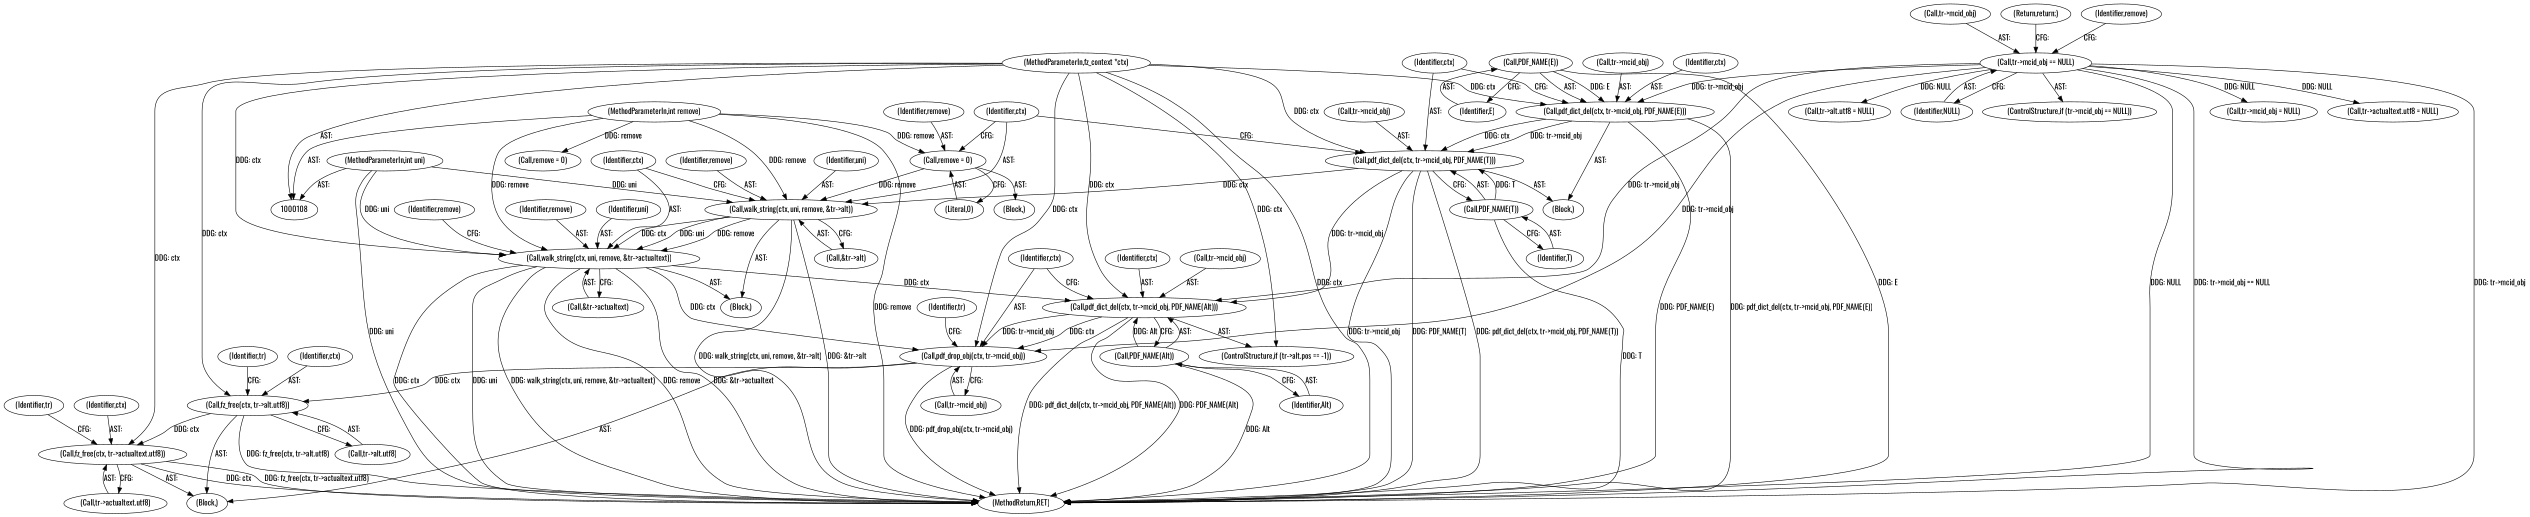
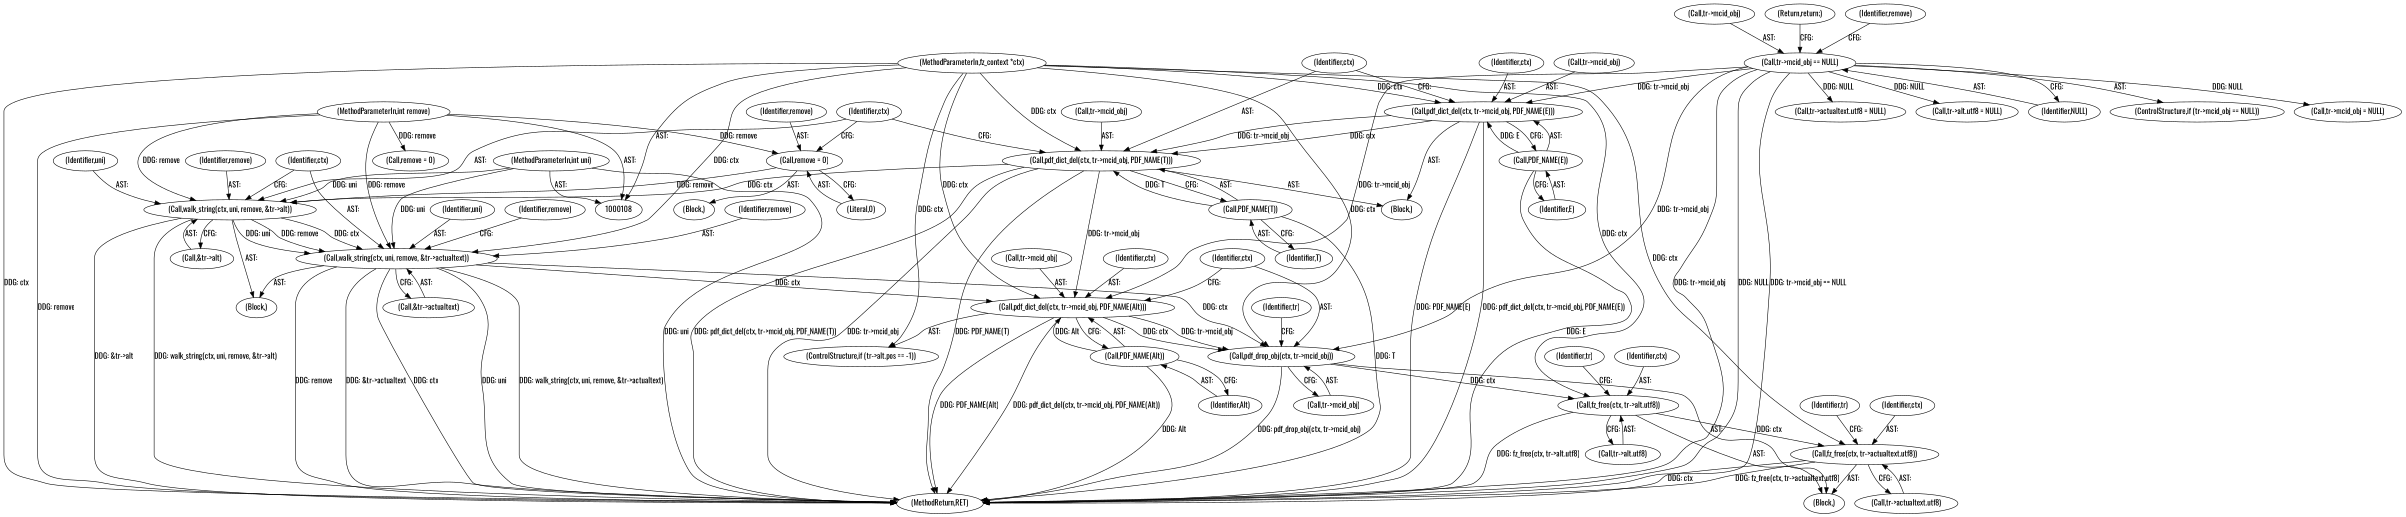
edge "(Call,pdf_dict_del(ctx, tr->mcid_obj, PDF_NAME(E)))" -> "(Call,PDF_NAME(E))": added, label "CFG:"
